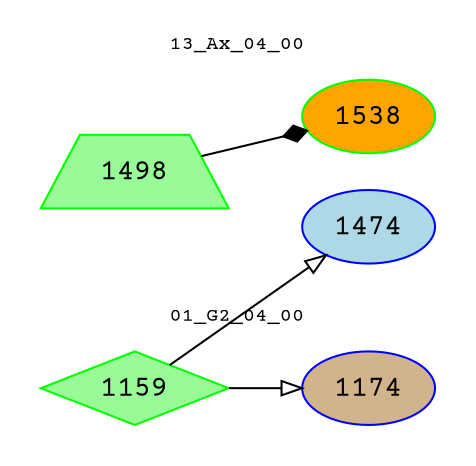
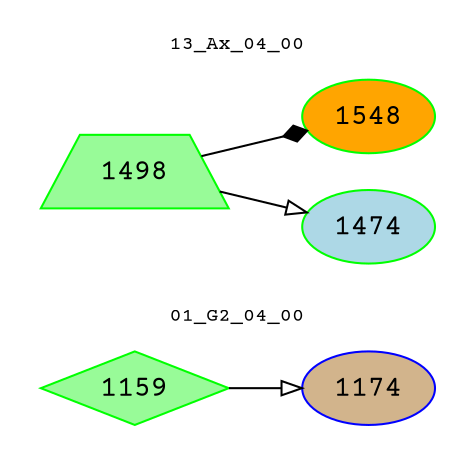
node "1538": label "1538" -> "1548"
node "1474": color blue -> green
edge "1159" -> "1474": now "1498" -> "1474"
